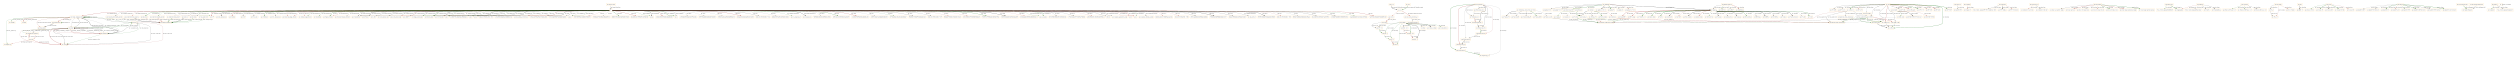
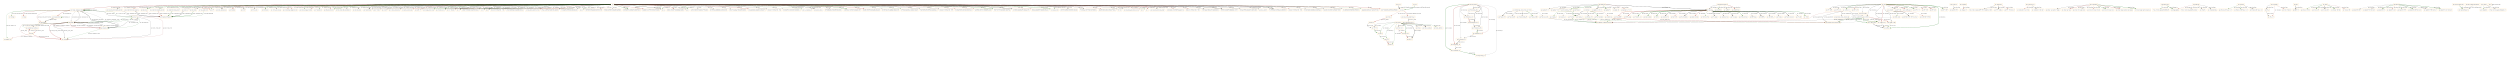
edge "peo:decoder_only" -> "NULL": reversed
